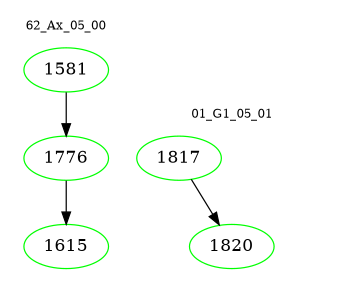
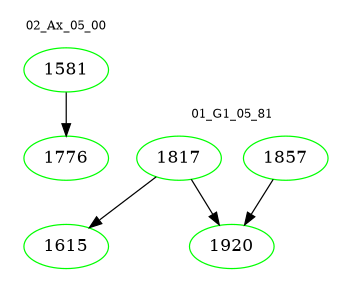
cluster "62_Ax_05_00": label "62_Ax_05_00" -> "02_Ax_05_00"
cluster "01_G1_05_01": label "01_G1_05_01" -> "01_G1_05_81"
node "1857": added
edge "1776" -> "1615": now "1817" -> "1615"
node "1820": label "1820" -> "1920"
